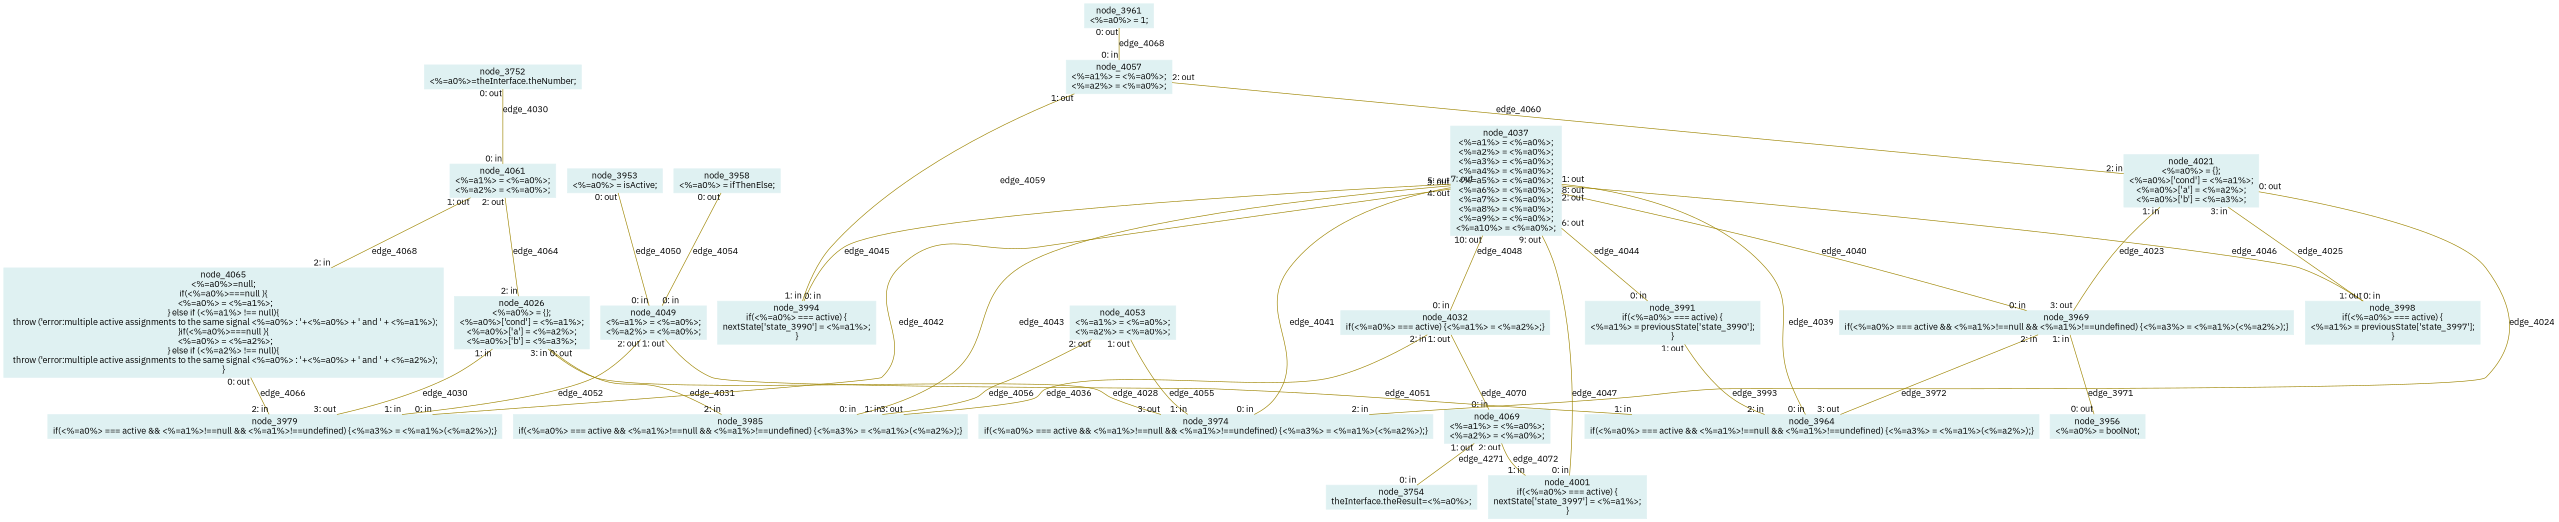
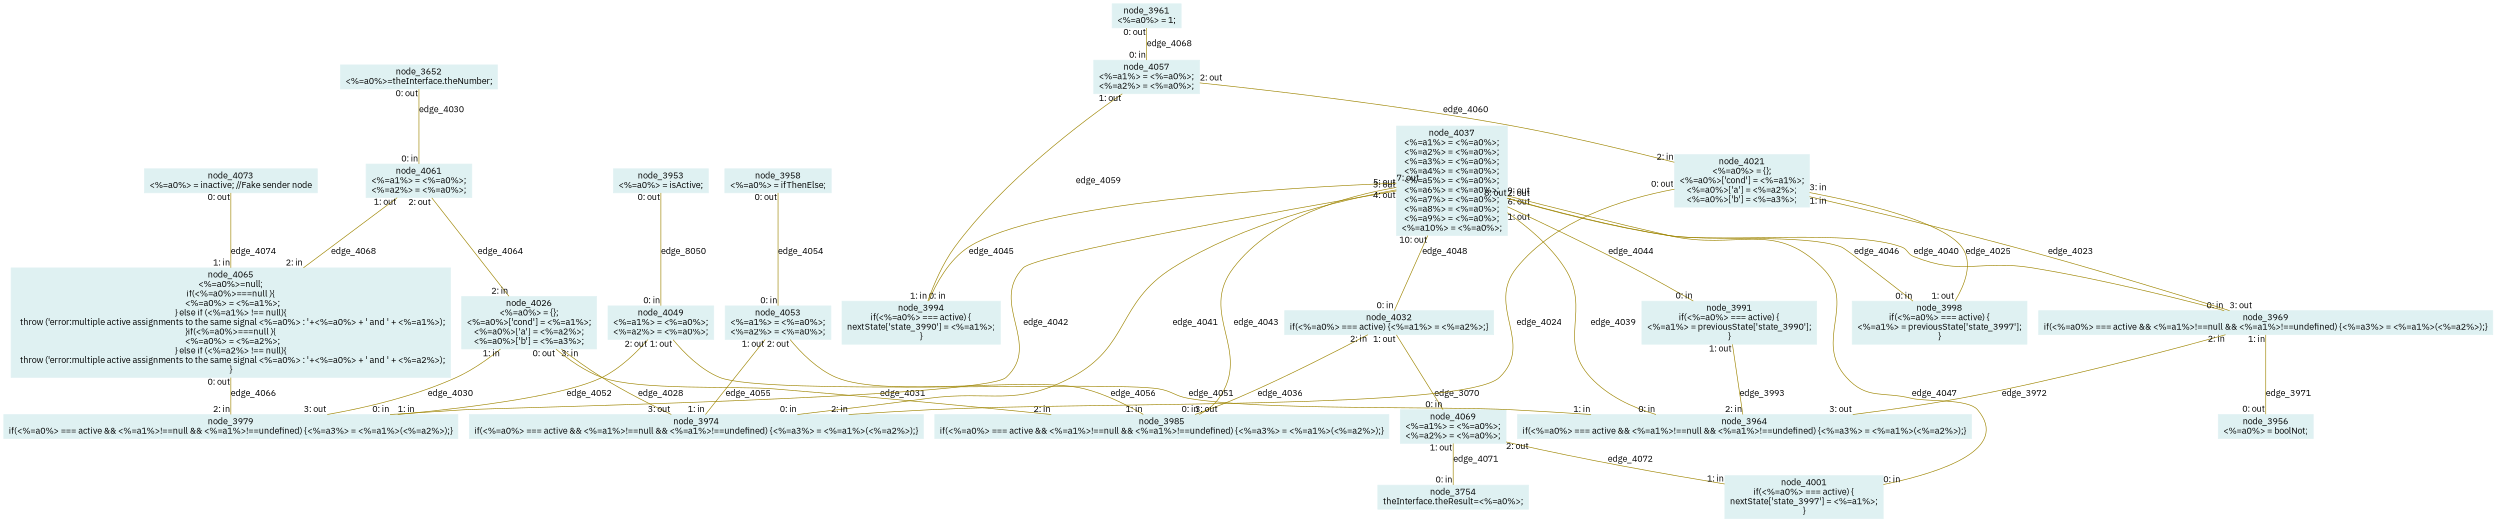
node "node_3752 <%=a0%>=theInterface.theNumber;": label "node_3752 <%=a0%>=theInterface.theNumber;" -> "node_3652 <%=a0%>=theInterface.theNumber;"
node "node_4073 <%=a0%> = inactive; //Fake sender node": added
edge "node_3958 <%=a0%> = ifThenElse;" -- "node_4049 <%=a1%> = <%=a0%>; <%=a2%> = <%=a0%>;": now "node_3958 <%=a0%> = ifThenElse;" -- "node_4053 <%=a1%> = <%=a0%>; <%=a2%> = <%=a0%>;"
edge "node_3953 <%=a0%> = isActive;" -- "node_4049 <%=a1%> = <%=a0%>; <%=a2%> = <%=a0%>;": label "edge_4050" -> "edge_8050"
edge "node_4032 if(<%=a0%> === active) {<%=a1%> = <%=a2%>;}" -- "node_4069 <%=a1%> = <%=a0%>; <%=a2%> = <%=a0%>;": label "edge_4070" -> "edge_3070"
edge "node_4069 <%=a1%> = <%=a0%>; <%=a2%> = <%=a0%>;" -- "node_3754 theInterface.theResult=<%=a0%>;": label "edge_4271" -> "edge_4071"
